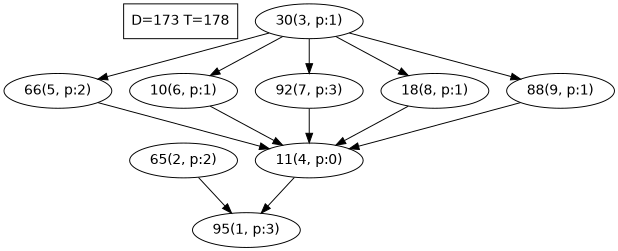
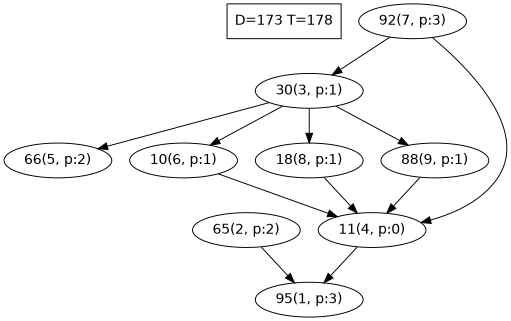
edge "30(3, p:1)" -> "92(7, p:3)": reversed
edge "66(5, p:2)" -> "11(4, p:0)": removed
